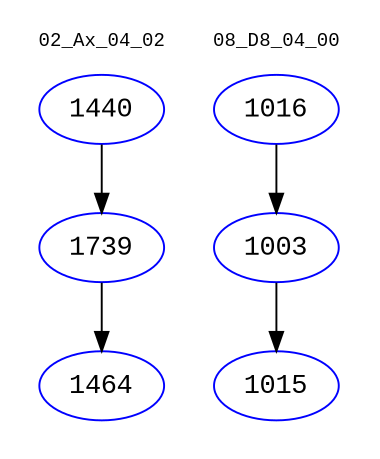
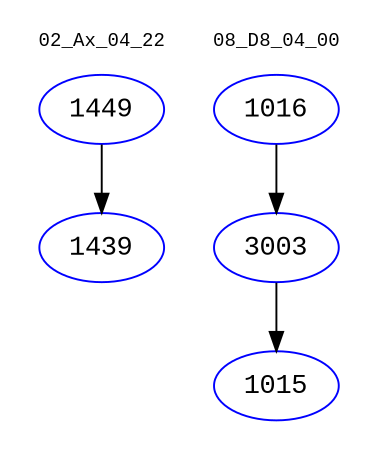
cluster "02_Ax_04_02": label "02_Ax_04_02" -> "02_Ax_04_22"
node "1440": label "1440" -> "1449"
node "1739": label "1739" -> "1439"
node "1003": label "1003" -> "3003"
node "1464": removed
